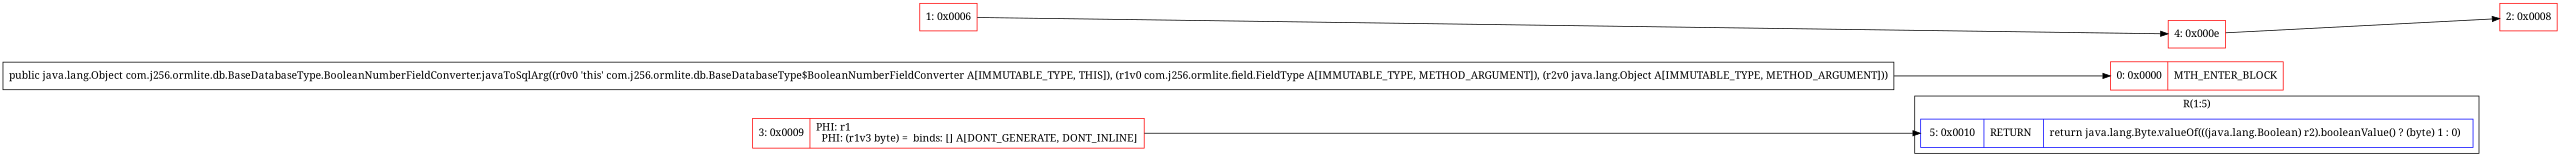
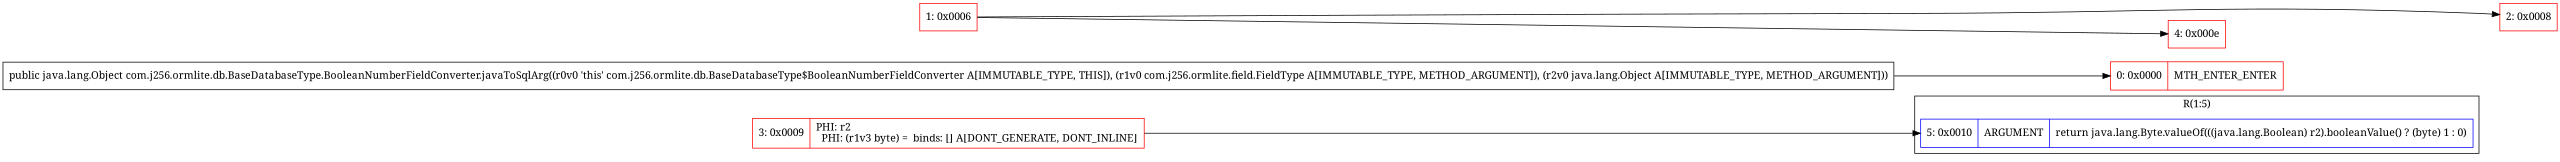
edge "4: 0x000e" -> "2: 0x0008": now "1: 0x0006" -> "2: 0x0008"
node "0: 0x0000": text "MTH_ENTER_BLOCK" -> "MTH_ENTER_ENTER"
node "3: 0x0009": text "PHI: r1" -> "PHI: r2"
node "5: 0x0010": text "RETURN" -> "ARGUMENT"
